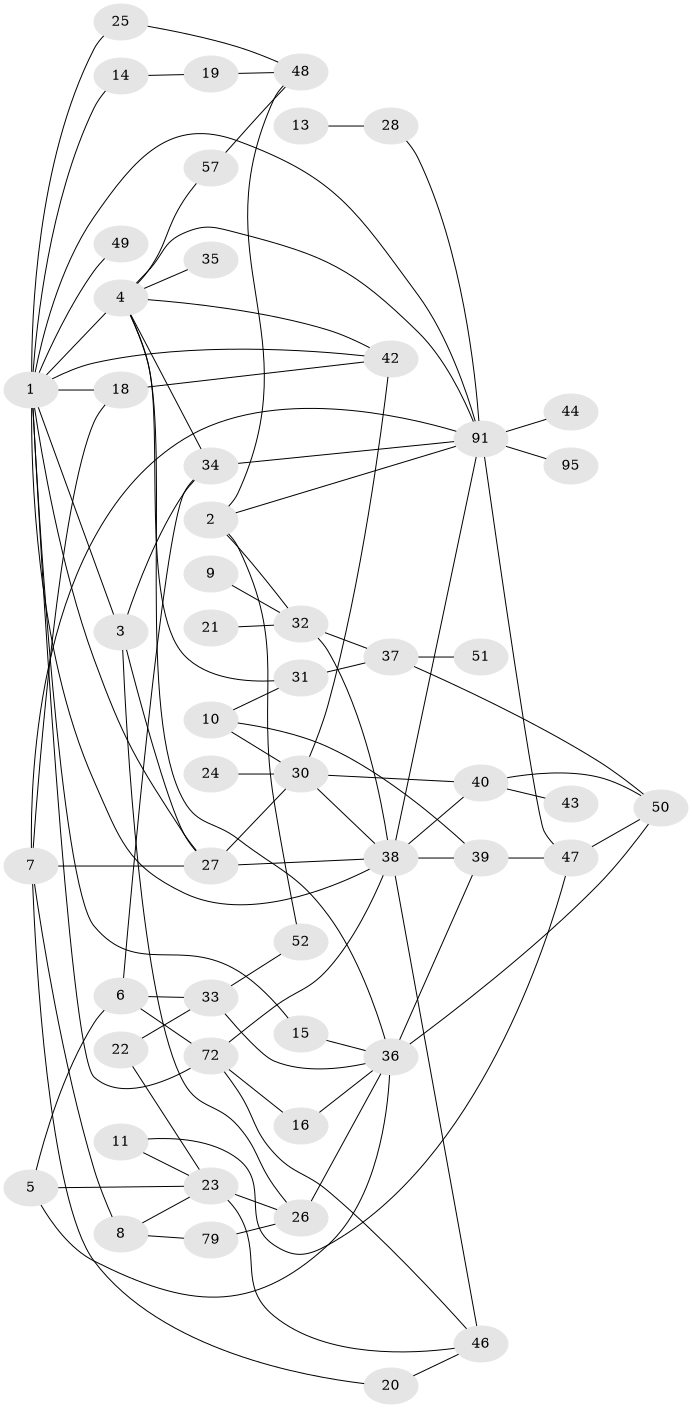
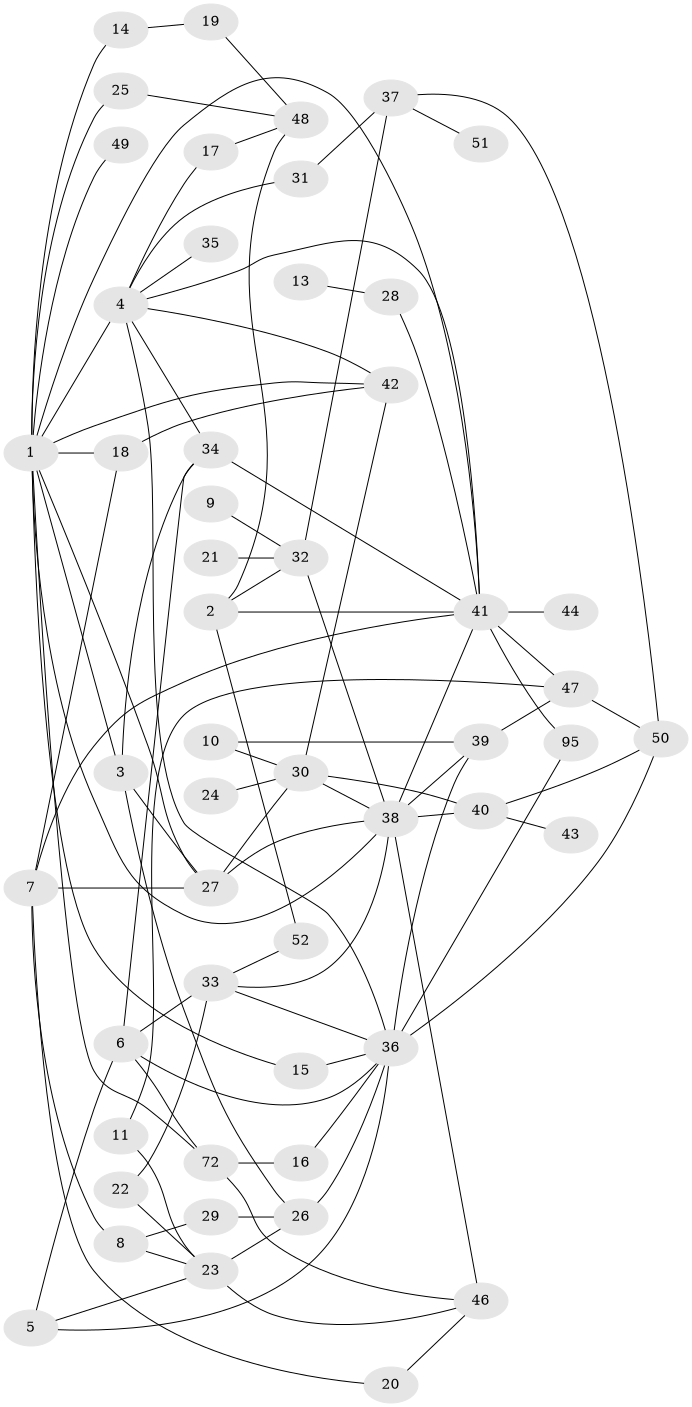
node "57": label "57" -> "17"
node "91": label "91" -> "41"
edge "31" -- "10": removed
edge "95" -- "36": added
edge "38" -- "72": now "38" -- "33"
edge "6" -- "36": added
node "79": label "79" -> "29"
